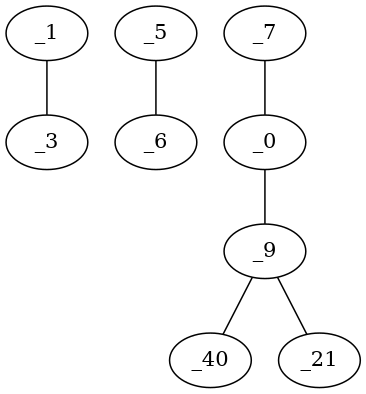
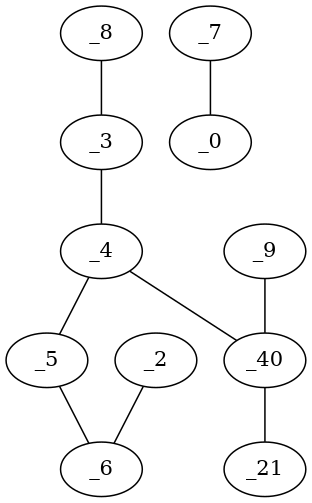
node "_1": label "_1" -> "_8"
edge "_0" -- "_9": removed
node "_4": added
edge "_9" -- "_21": now "_40" -- "_21"
node "_2": added
